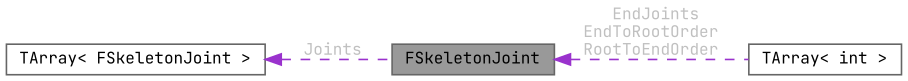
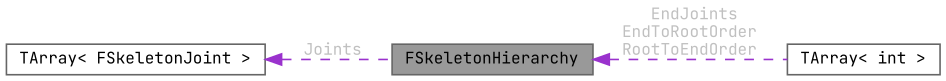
node "FSkeletonJoint": label "FSkeletonJoint" -> "FSkeletonHierarchy"
